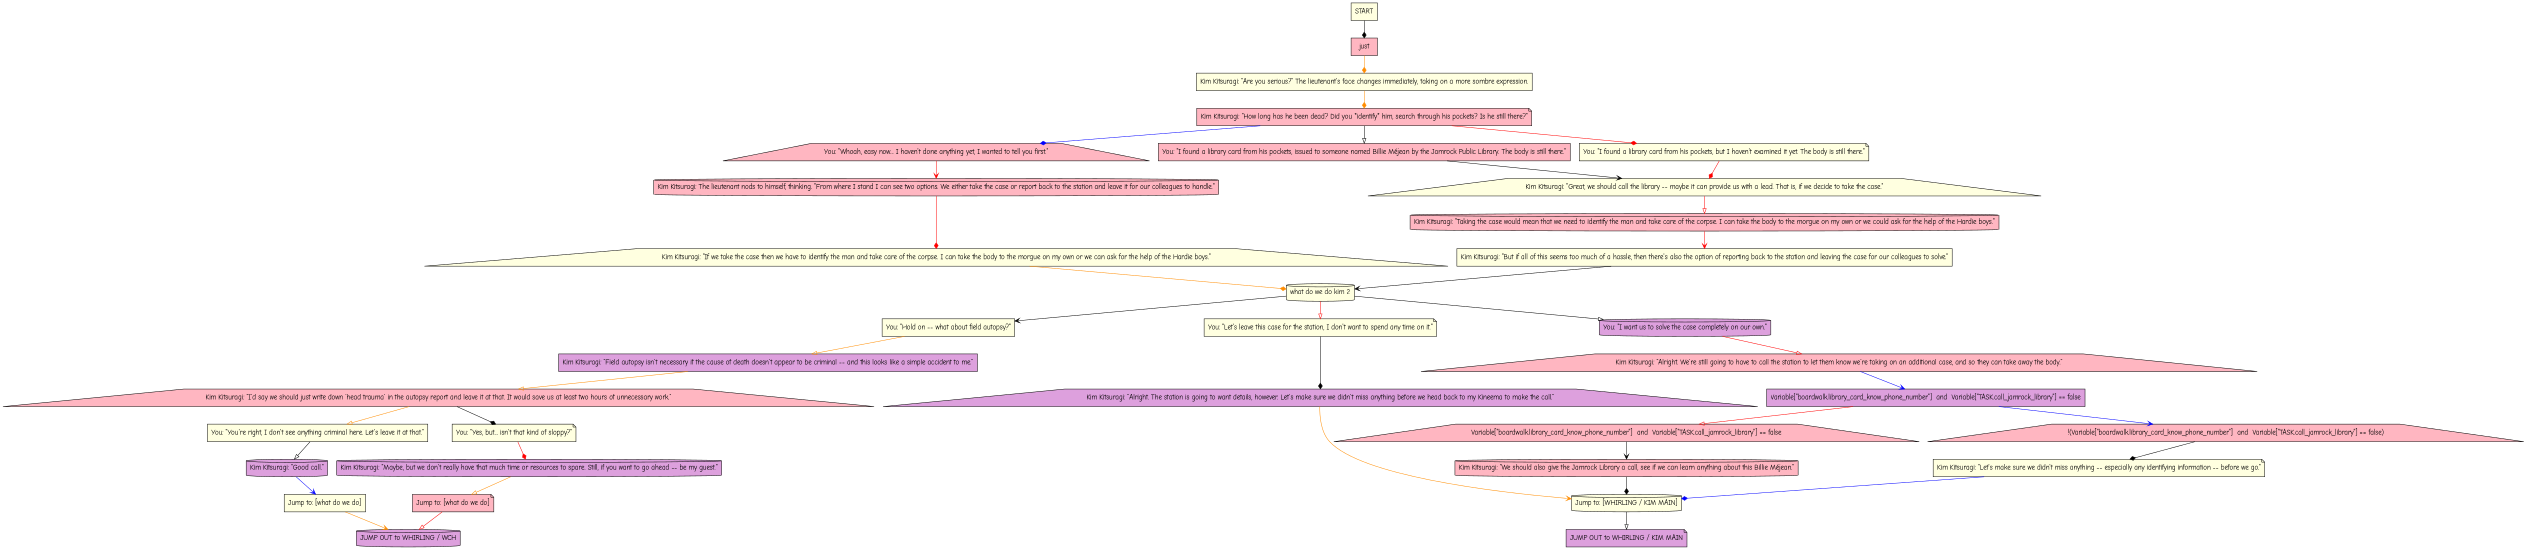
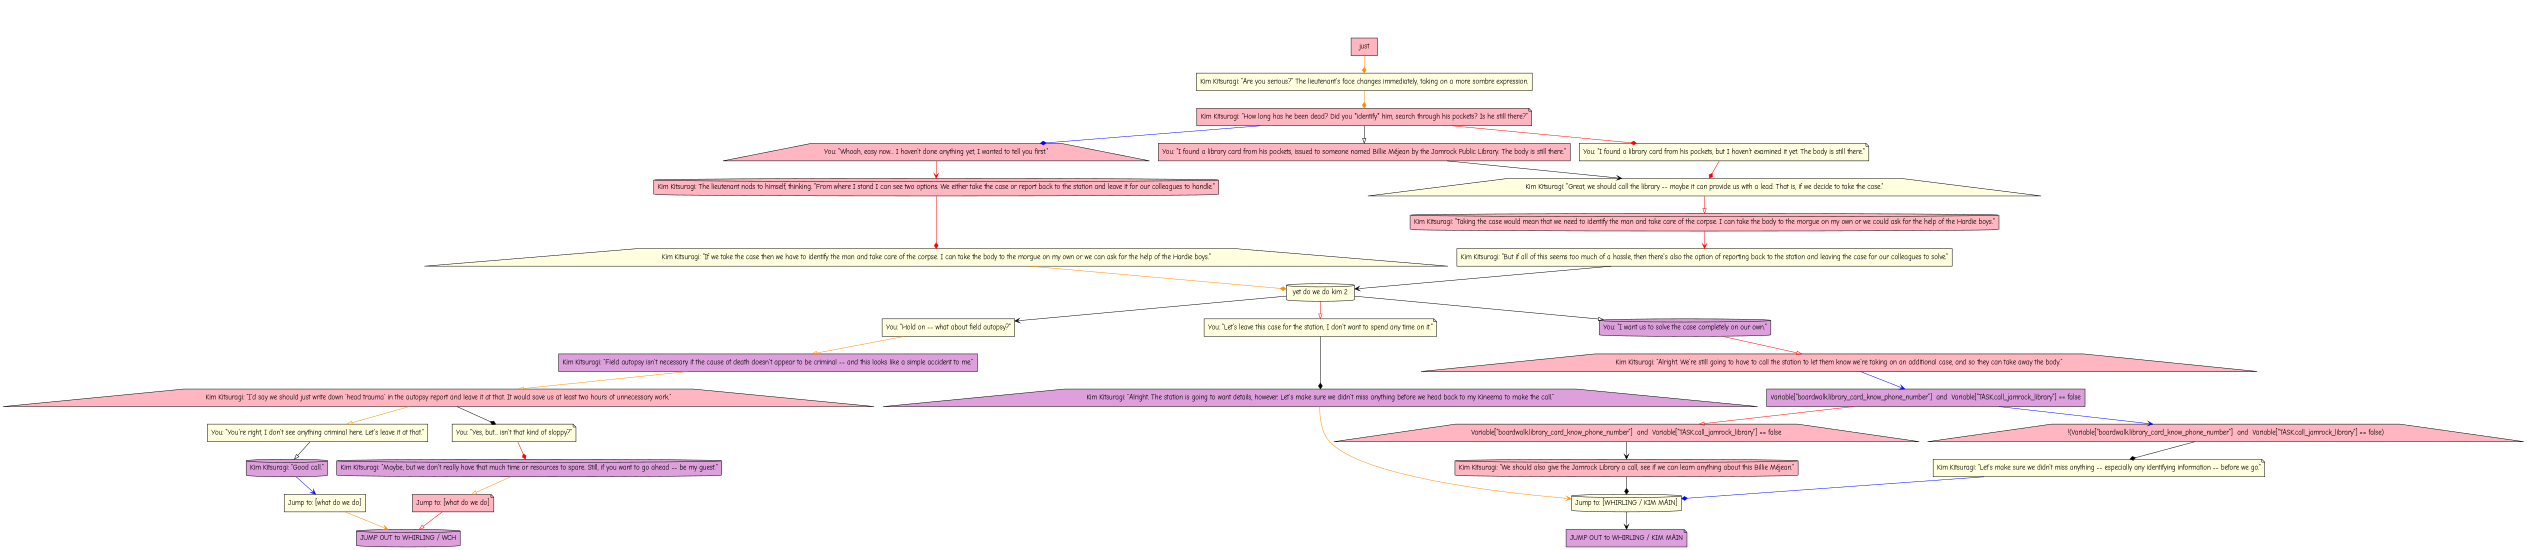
node "START": removed
node "what do we do kim 2": label "what do we do kim 2" -> "yet do we do kim 2"
edge "Jump to: [WHIRLING / KIM MAIN]" -> "JUMP OUT to WHIRLING / KIM MAIN": arrowhead onormal -> vee
